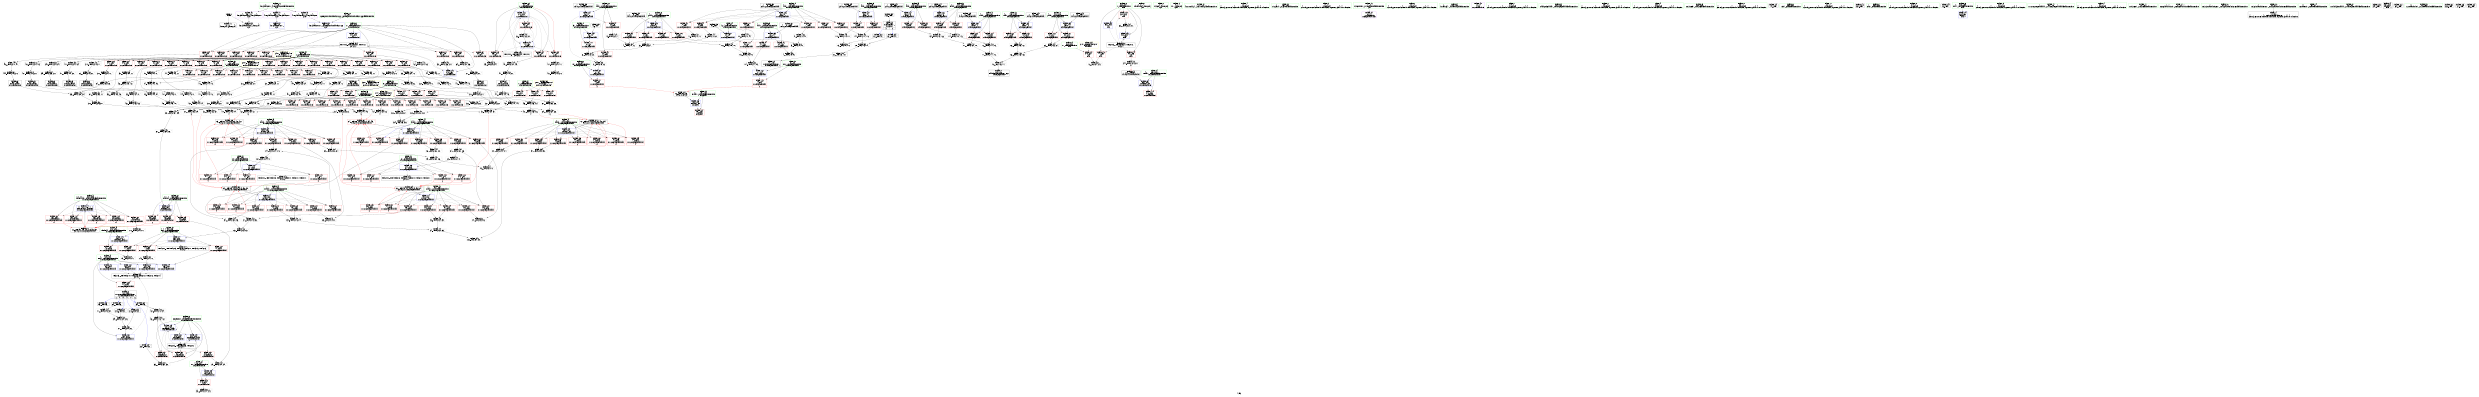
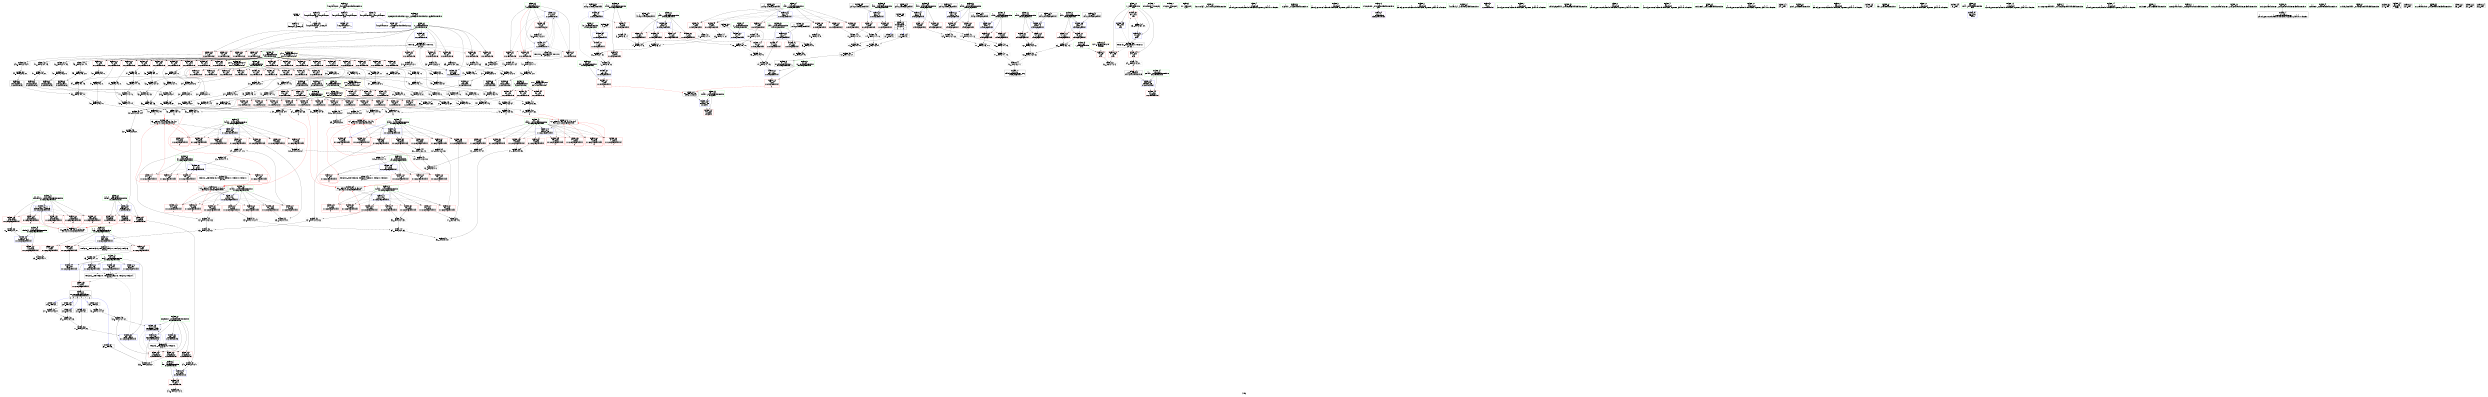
node "NodeID: 82": added
